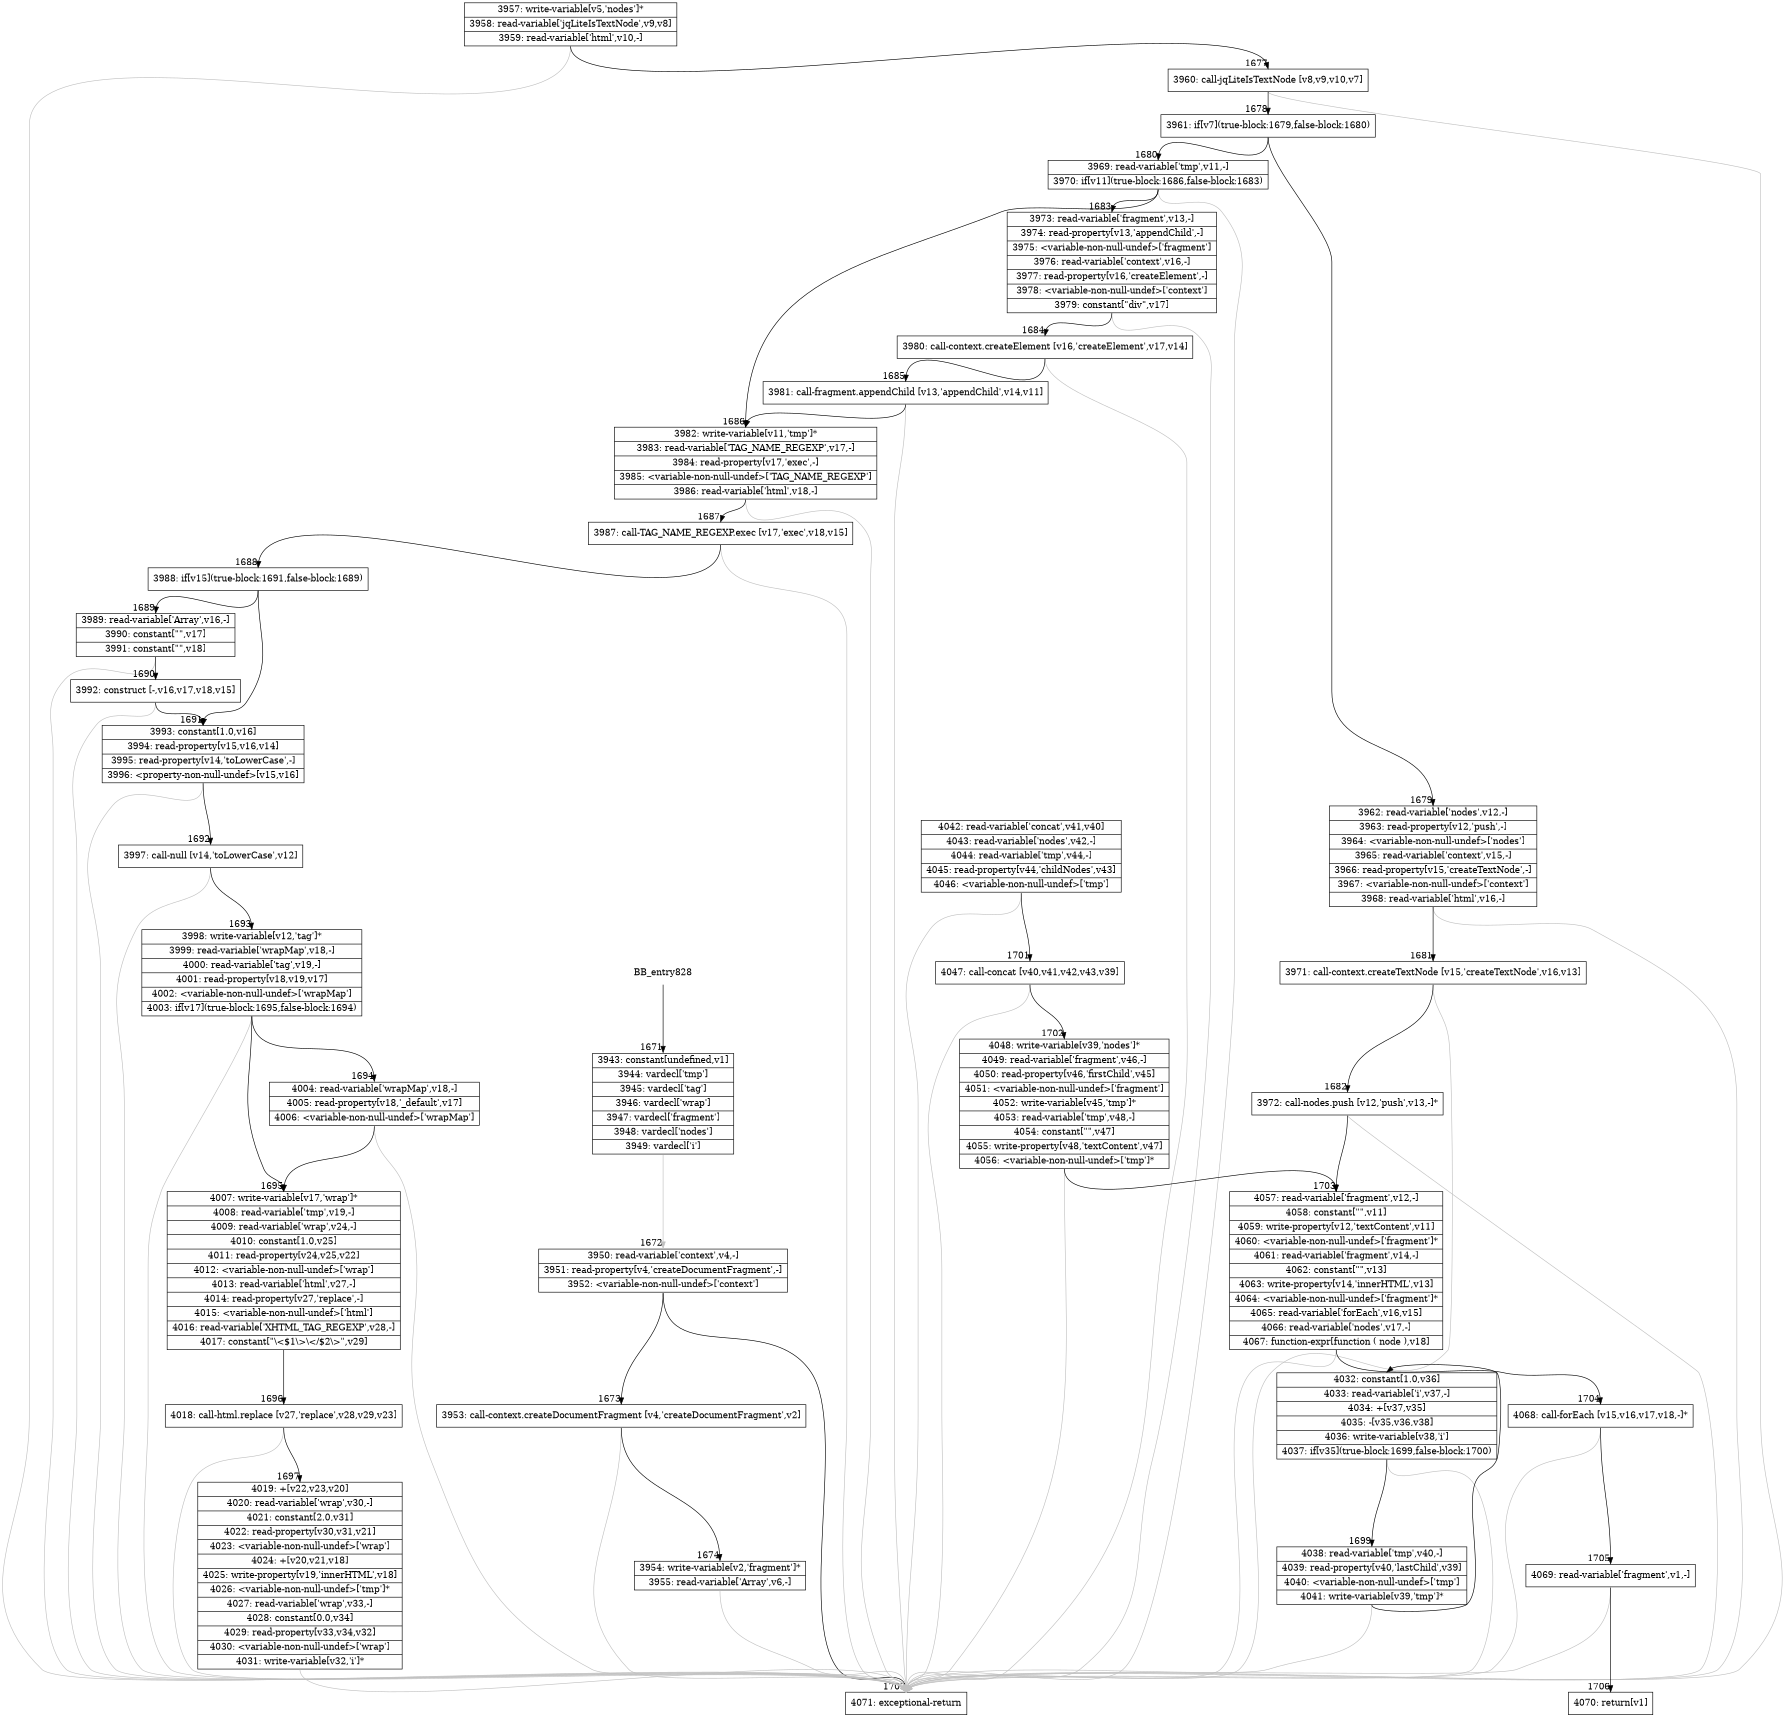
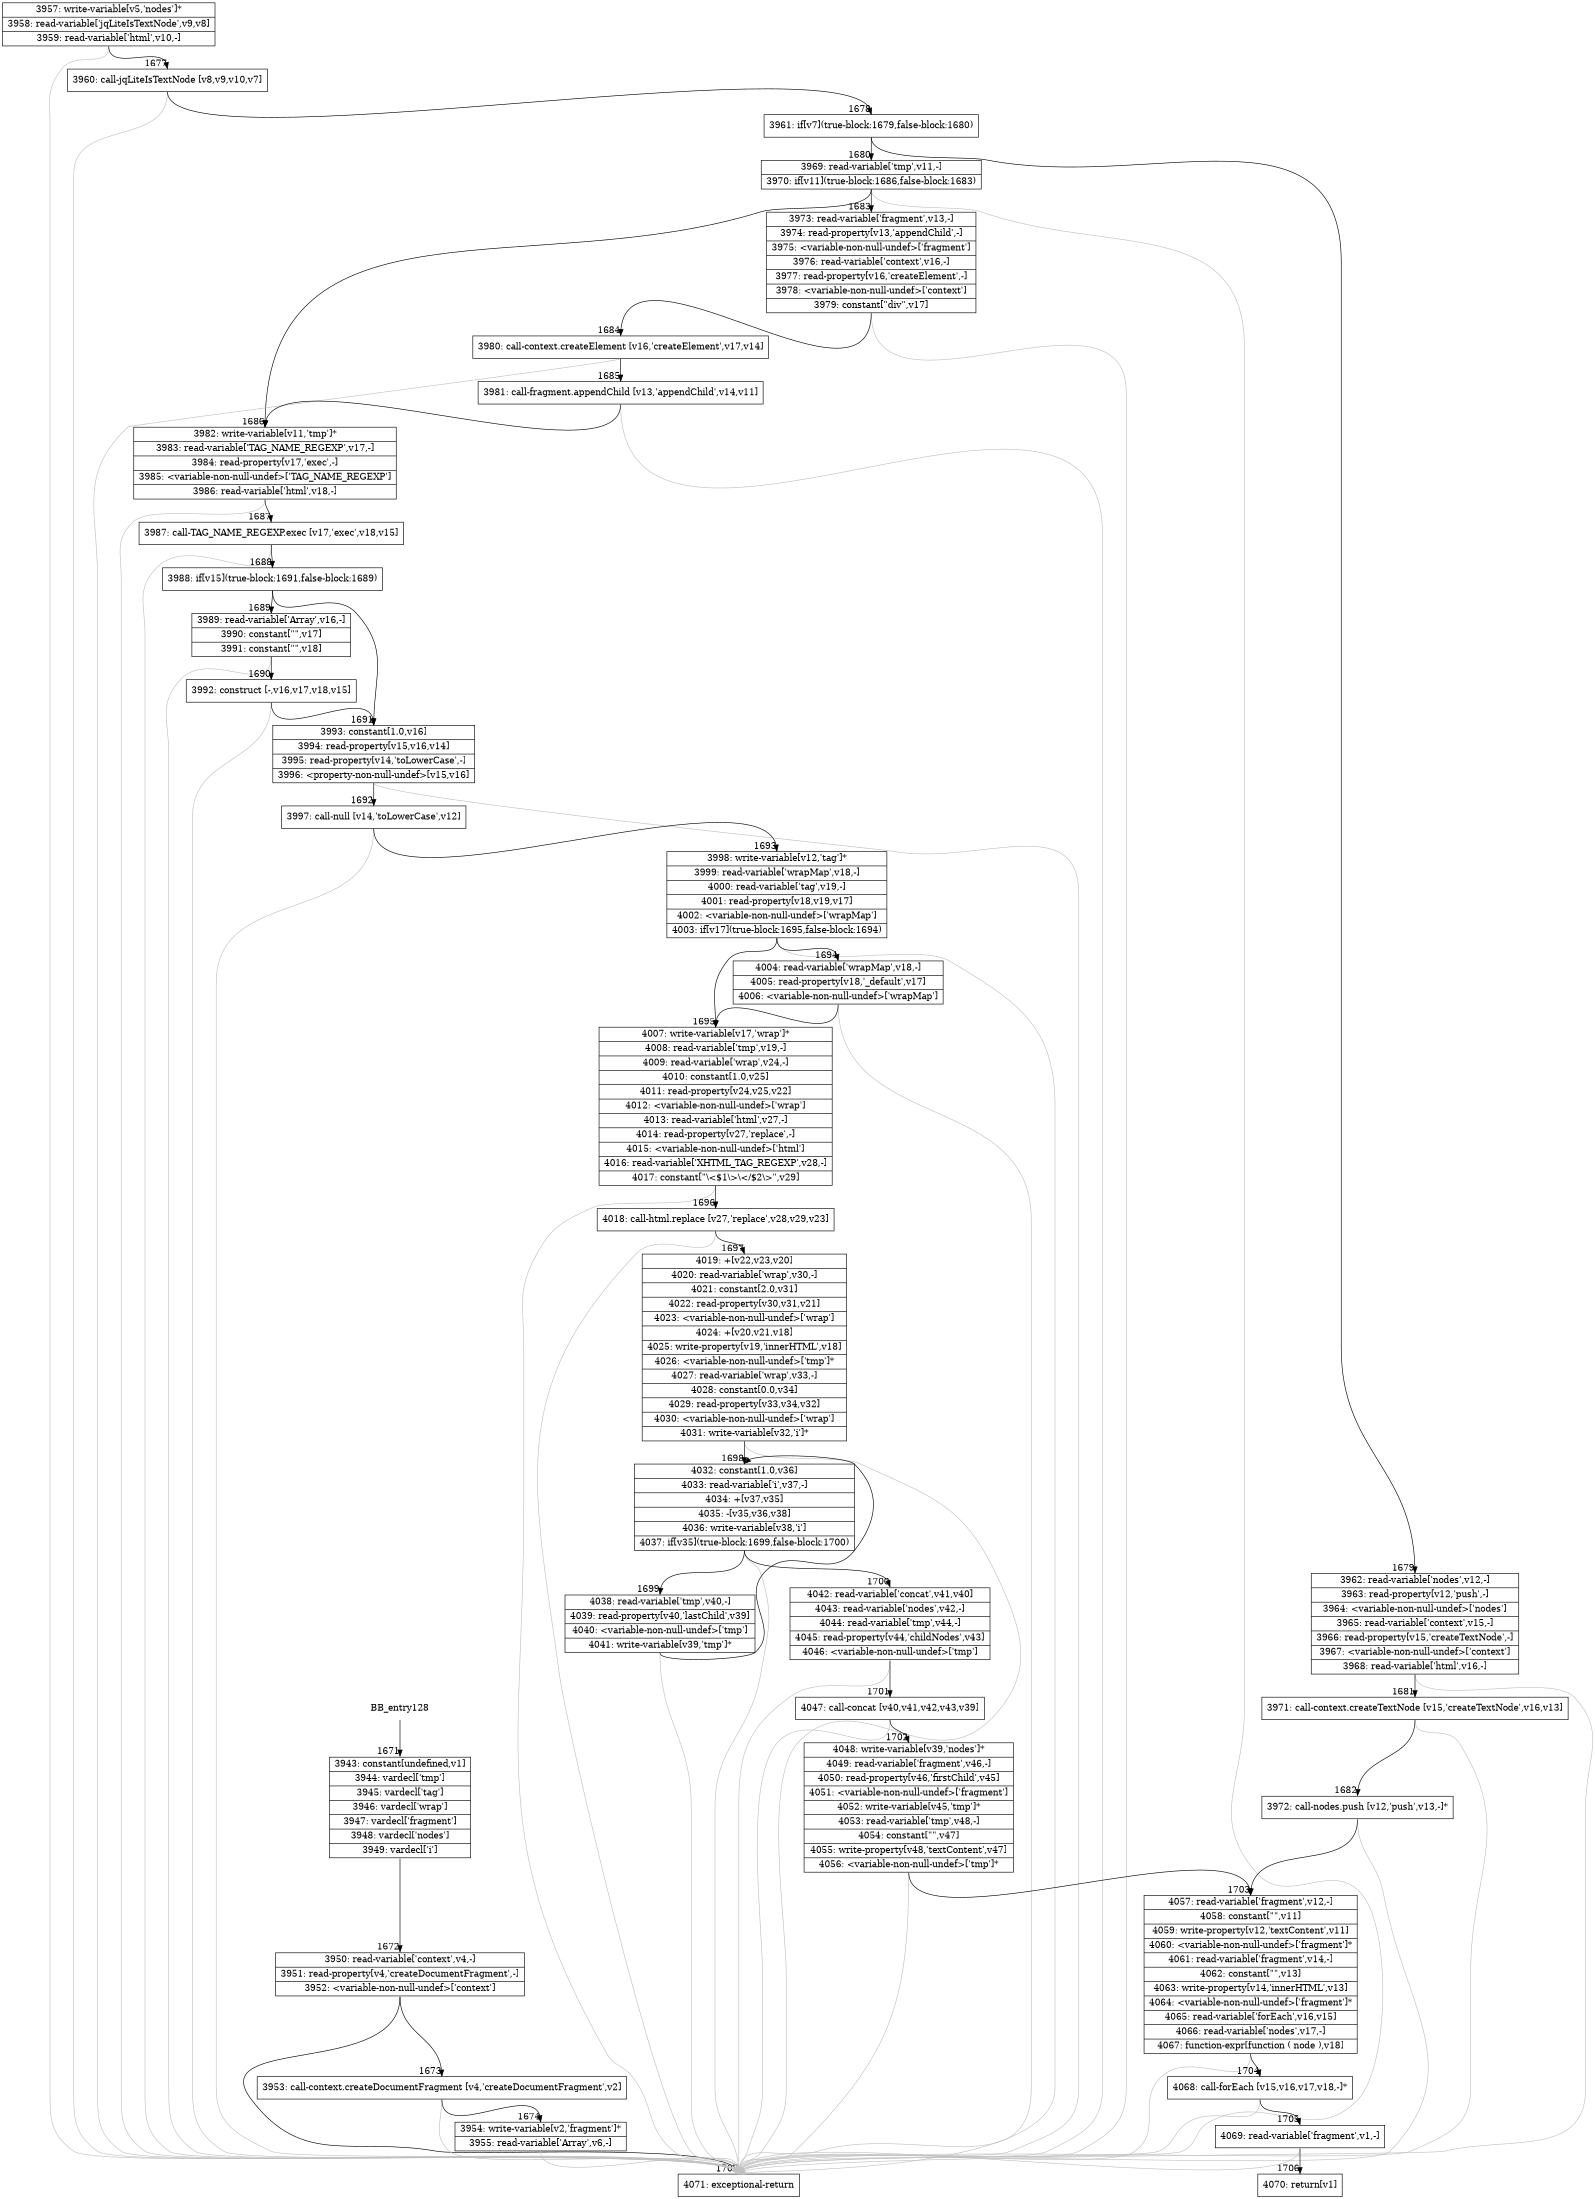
node "BB_entry828": label "BB_entry828" -> "BB_entry128"
edge "3943: constant[undefined,v1]" -> "3950: read-variable['context',v4,-]": color gray -> black
edge "4019: +[v22,v23,v20]" -> "4032: constant[1.0,v36]": added
edge "4032: constant[1.0,v36]" -> "4042: read-variable['concat',v41,v40]": added
edge "4007: write-variable[v17,'wrap']*" -> "4071: exceptional-return": added
